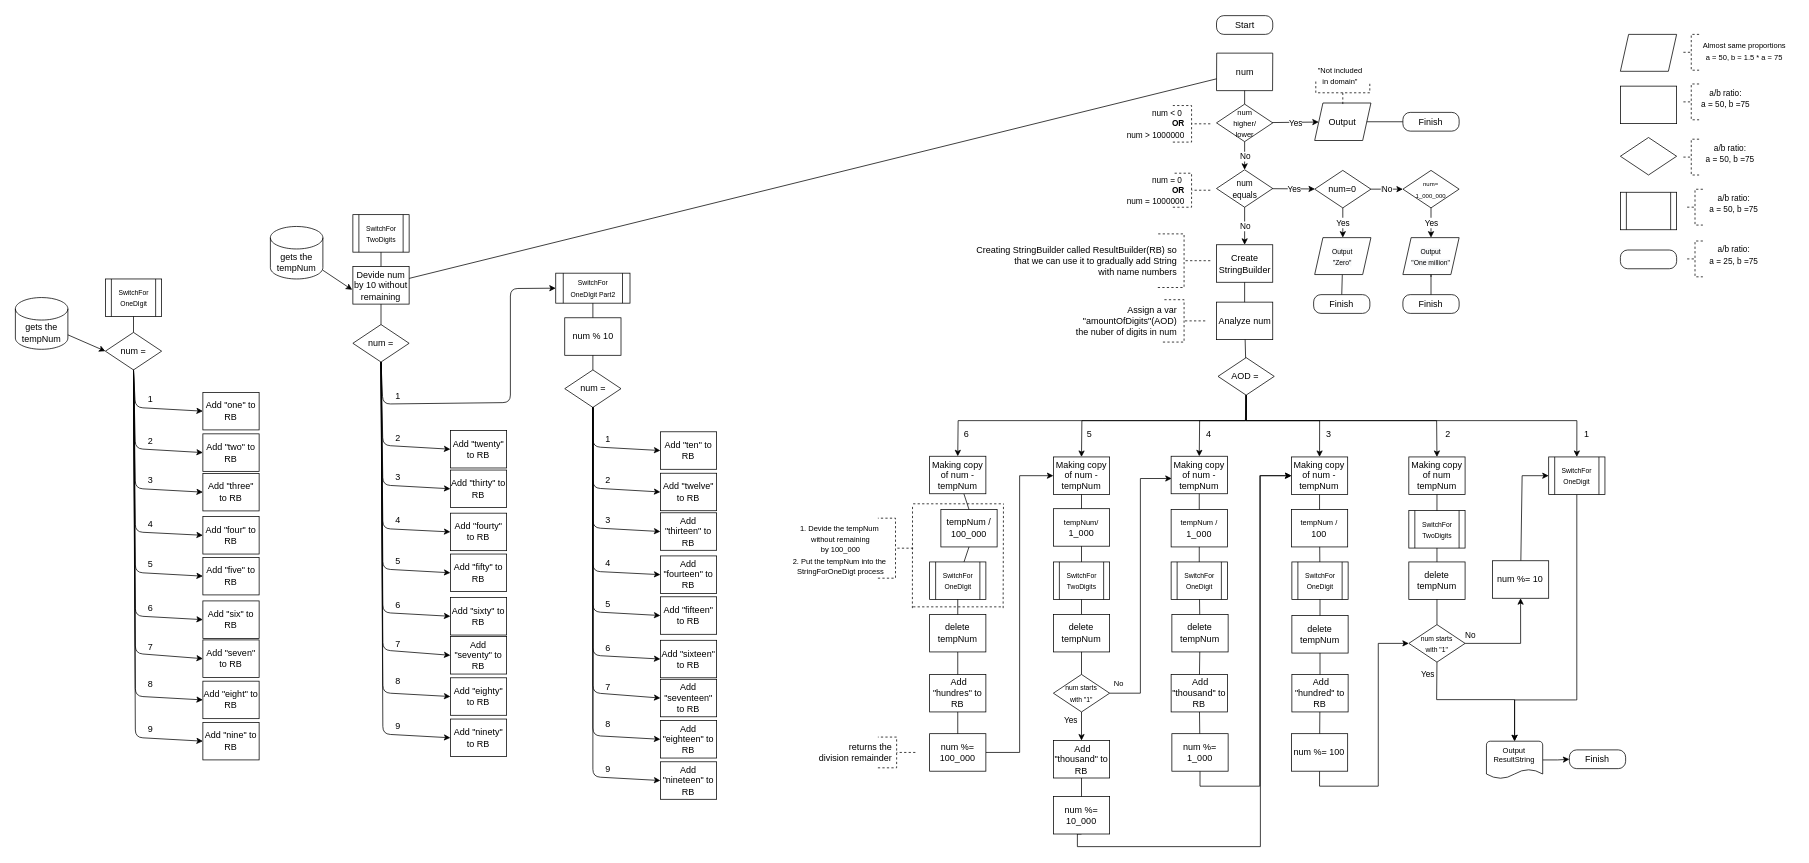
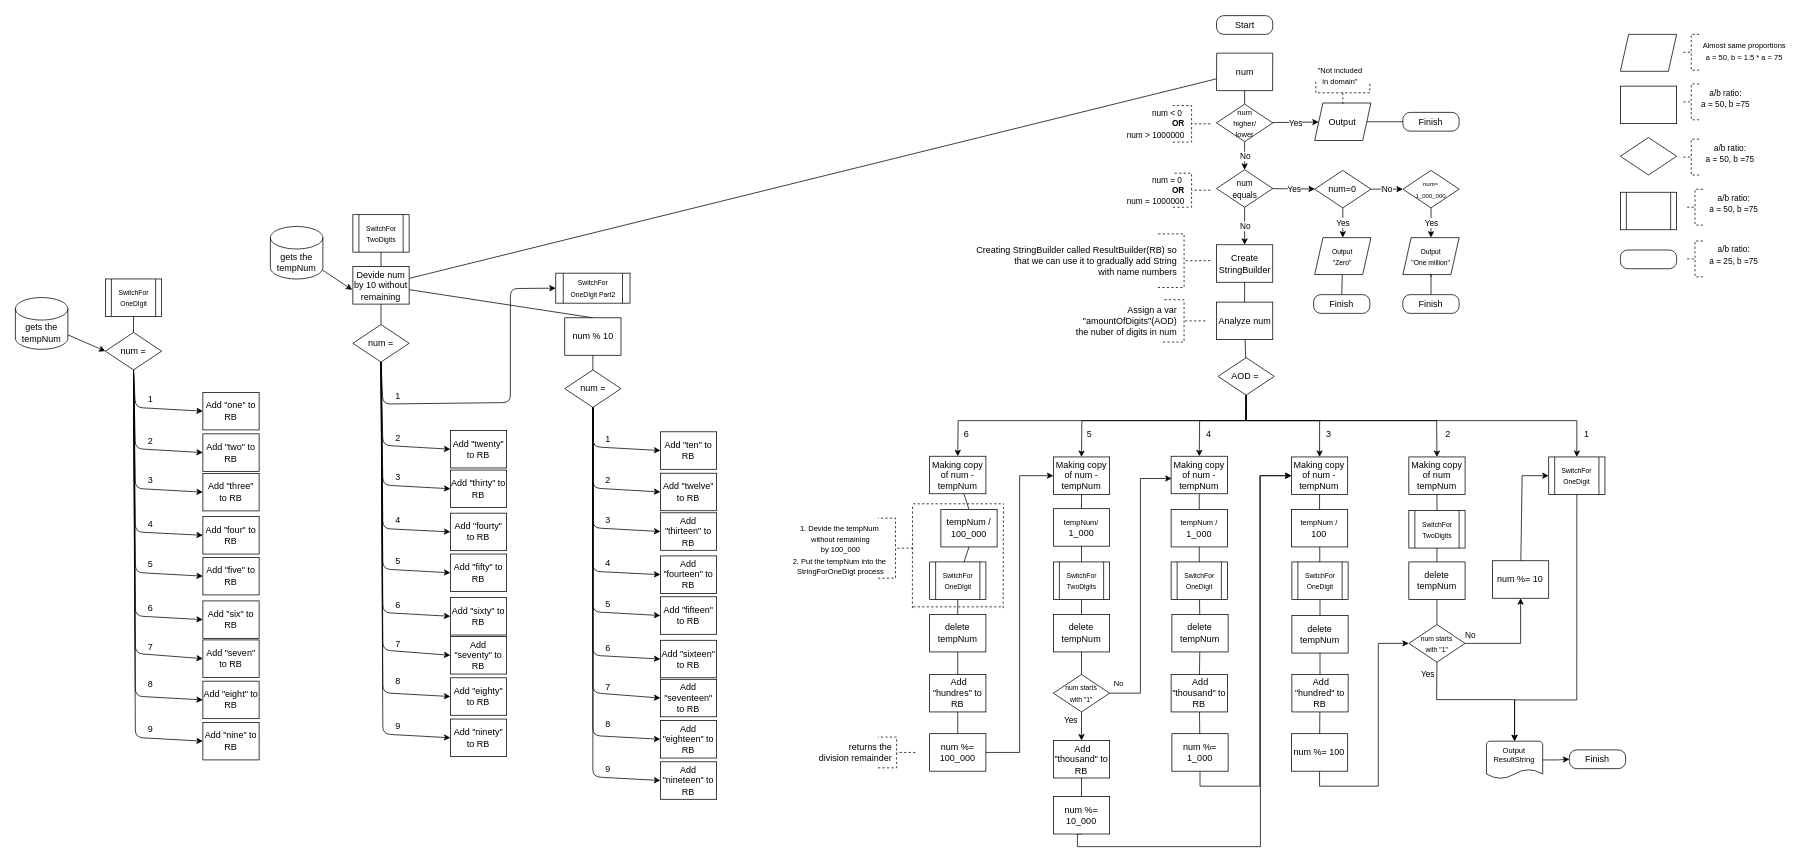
edge "SwitchFor OneDIgit Part2" -- "num % 10": now "Devide num by 10 without remaining" -- "num % 10"
